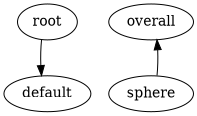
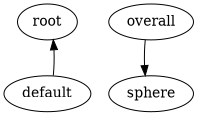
edge "root" -> "default": reversed
edge "sphere" -> "overall": reversed
